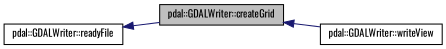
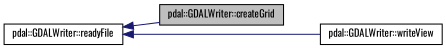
edge "pdal::GDALWriter::writeView" -> "pdal::GDALWriter::createGrid": now "pdal::GDALWriter::writeView" -> "pdal::GDALWriter::readyFile"
